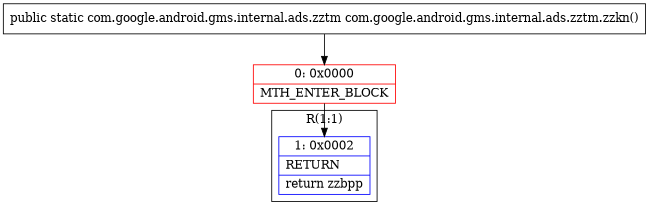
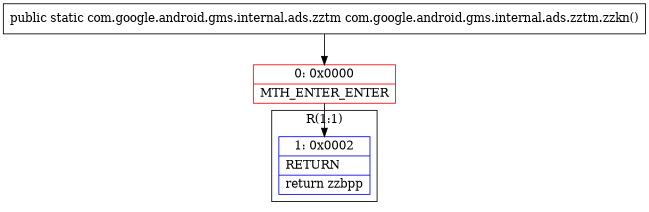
node "0: 0x0000": text "MTH_ENTER_BLOCK" -> "MTH_ENTER_ENTER"
